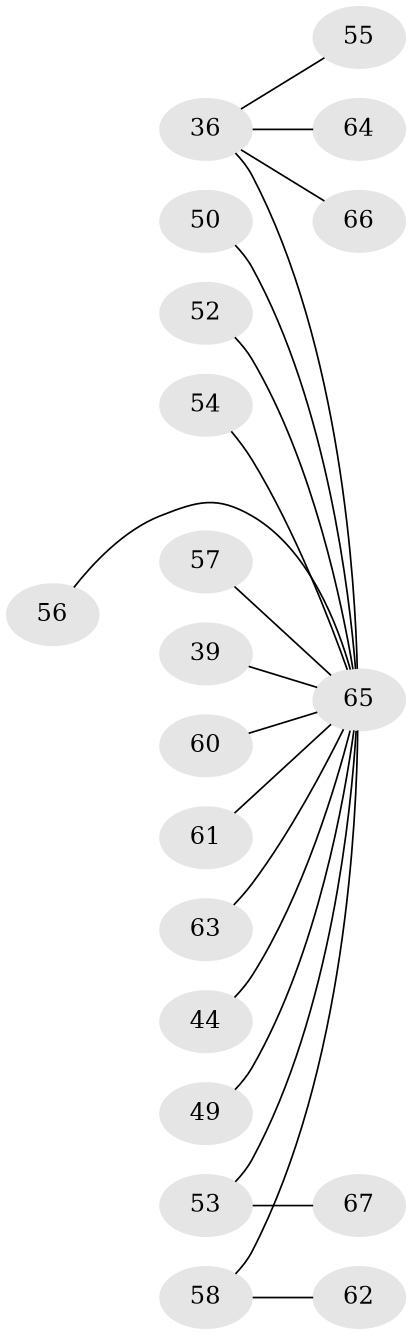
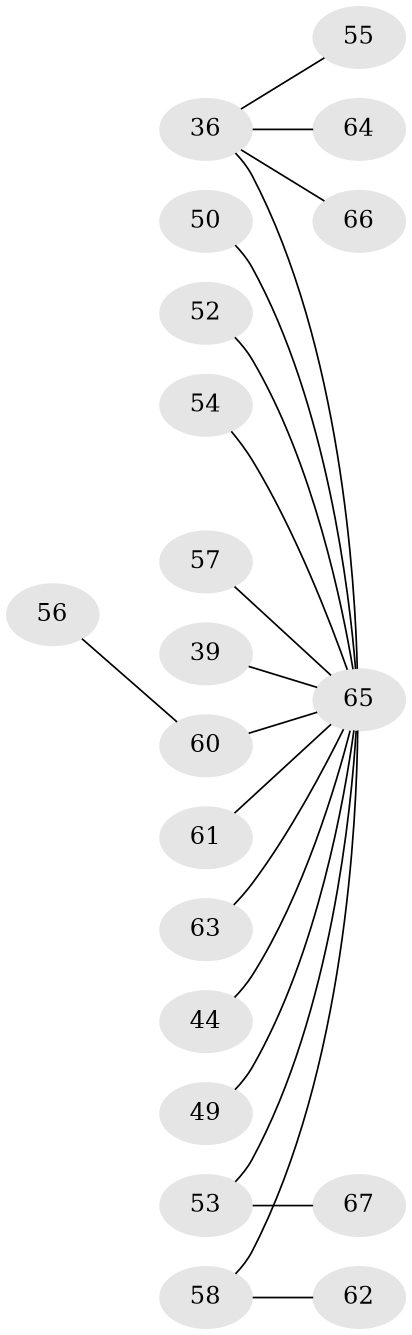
edge "56" -- "65": now "56" -- "60"
